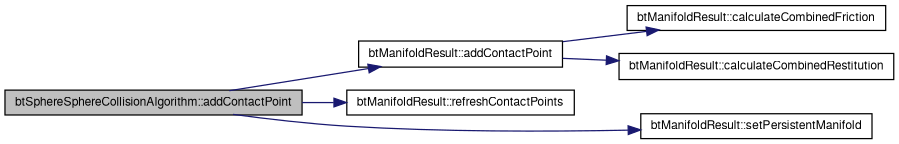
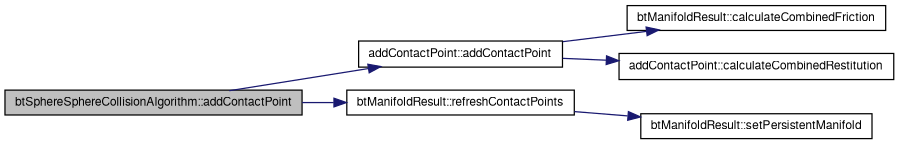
node "btManifoldResult::addContactPoint": label "btManifoldResult::addContactPoint" -> "addContactPoint::addContactPoint"
node "btManifoldResult::calculateCombinedRestitution": label "btManifoldResult::calculateCombinedRestitution" -> "addContactPoint::calculateCombinedRestitution"
edge "btSphereSphereCollisionAlgorithm::addContactPoint" -> "btManifoldResult::setPersistentManifold": now "btManifoldResult::refreshContactPoints" -> "btManifoldResult::setPersistentManifold"
